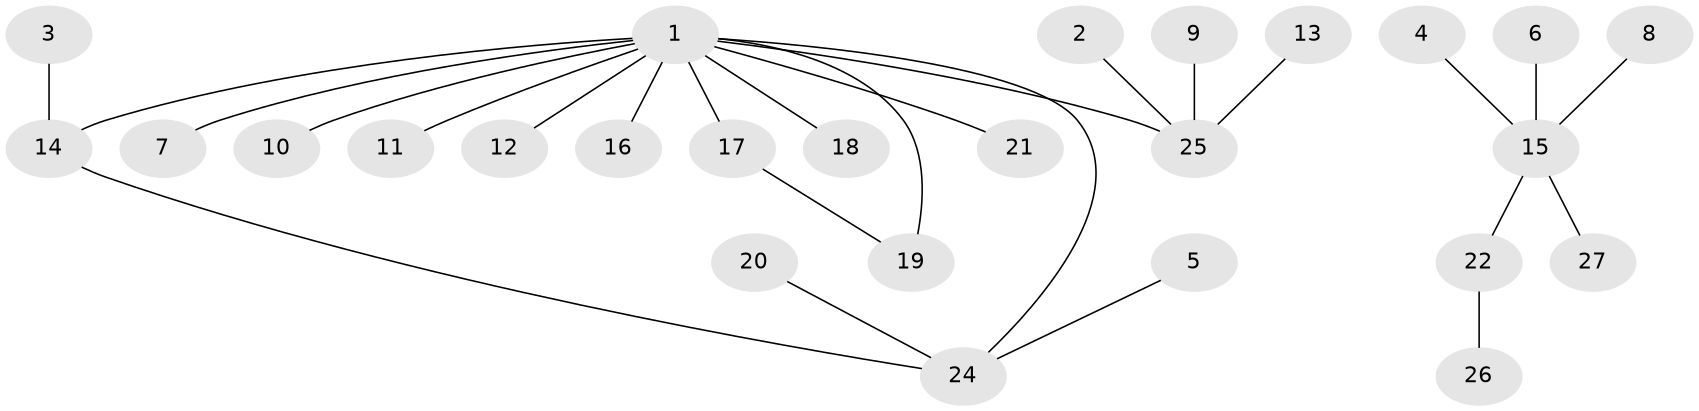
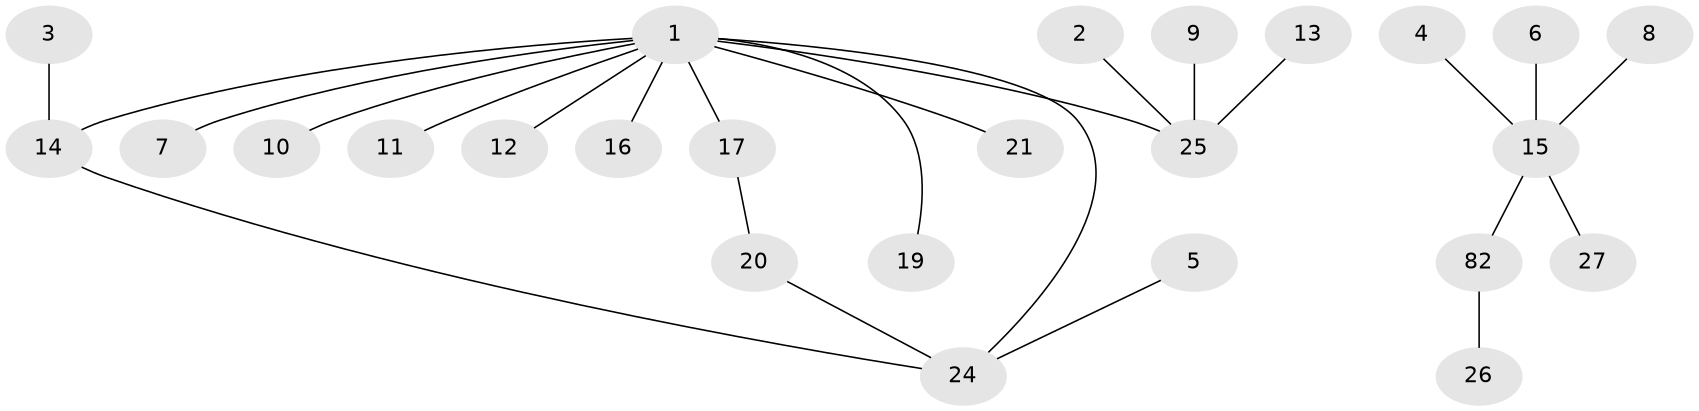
node "18": removed
edge "17" -- "19": now "17" -- "20"
node "22": label "22" -> "82"
